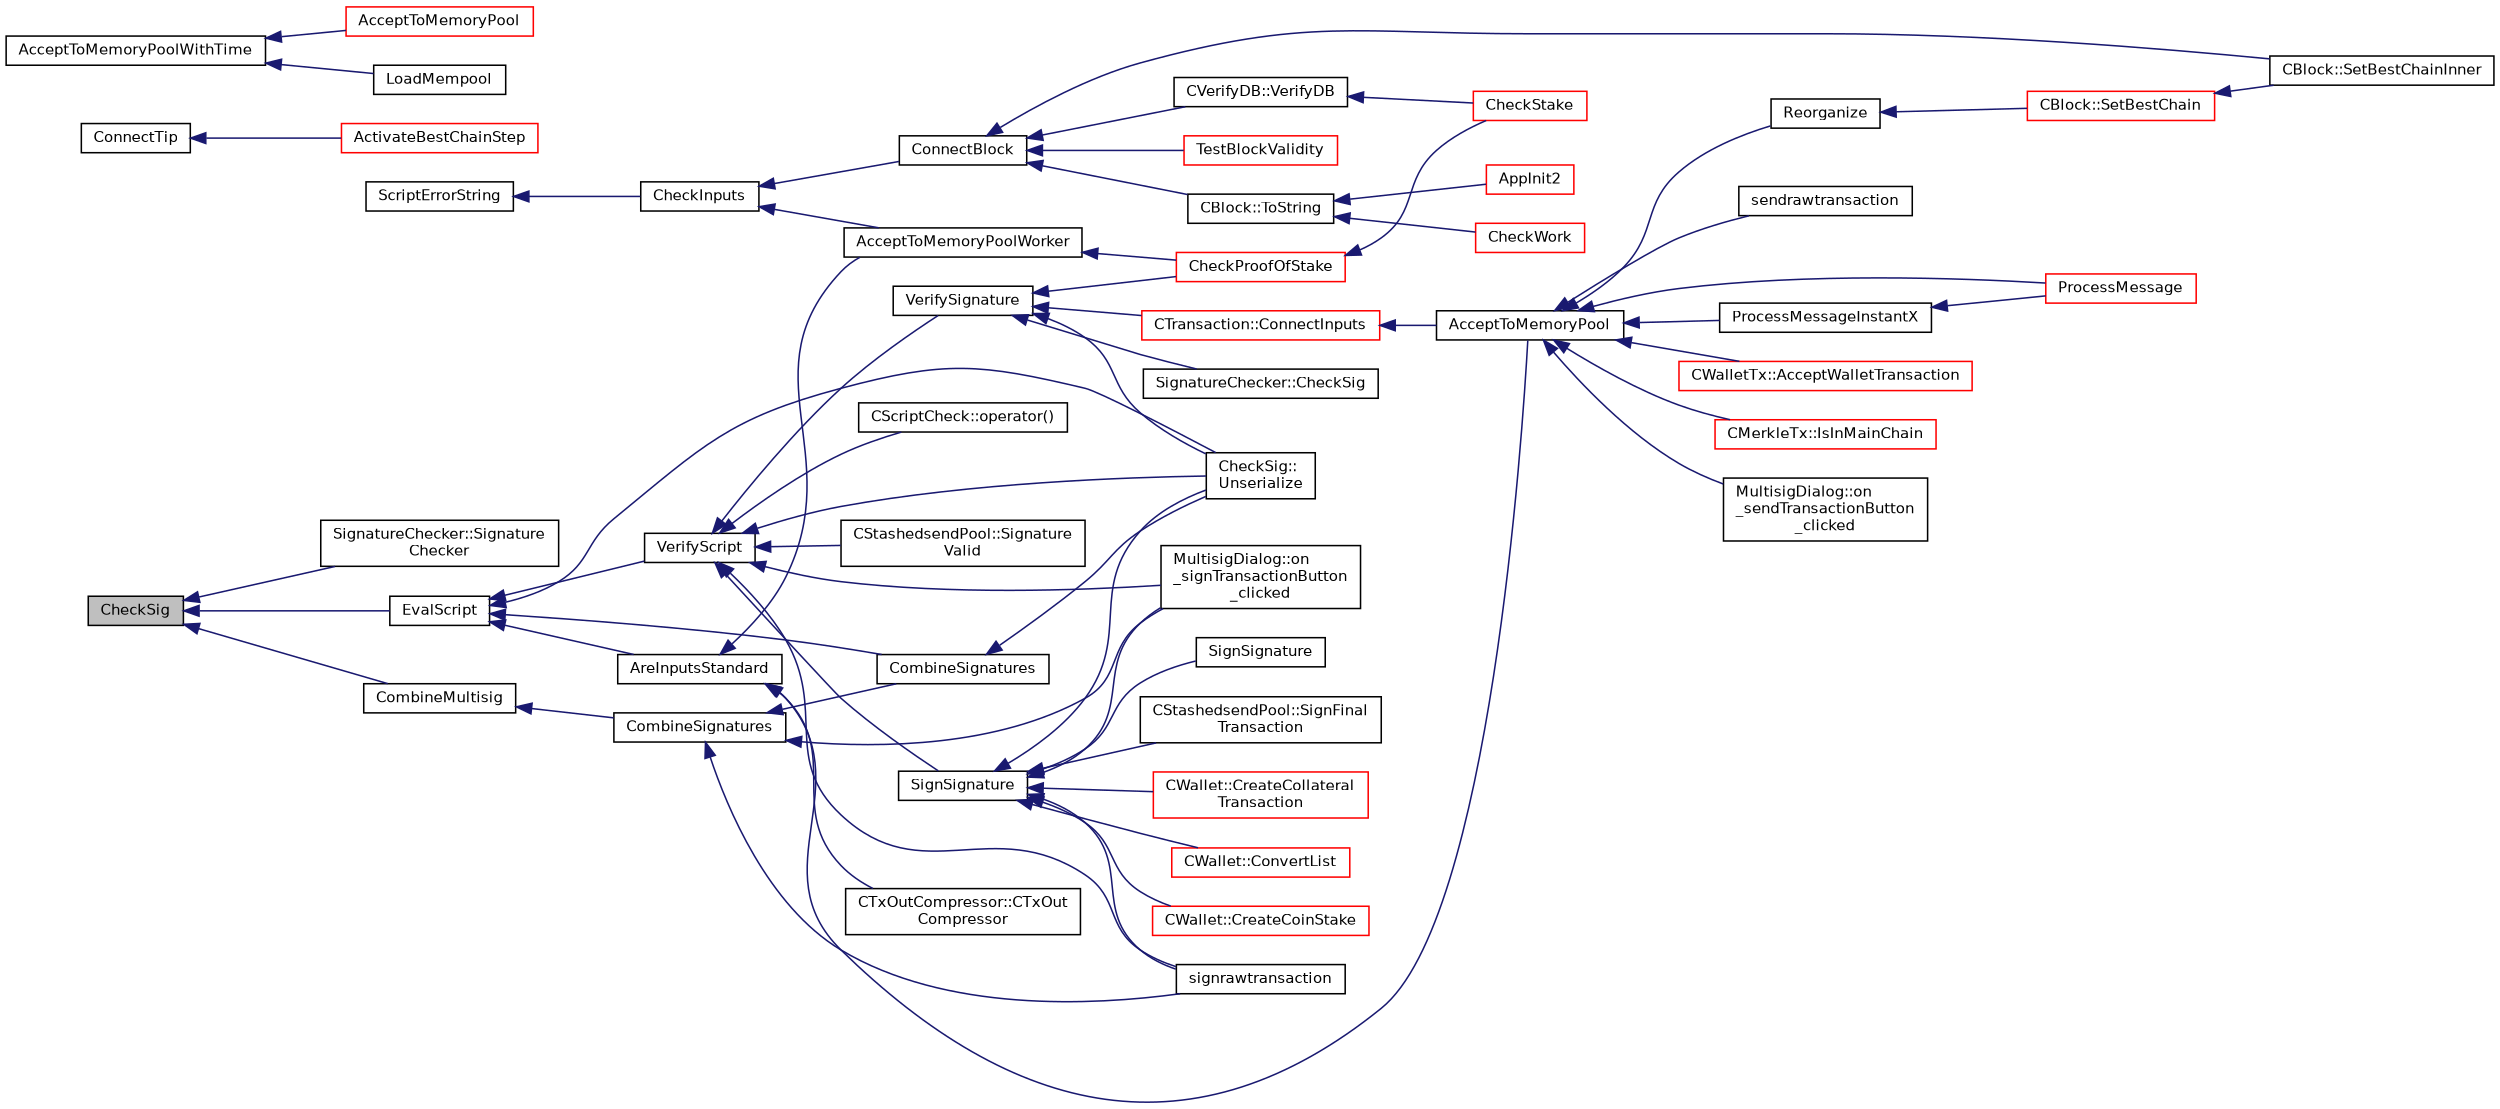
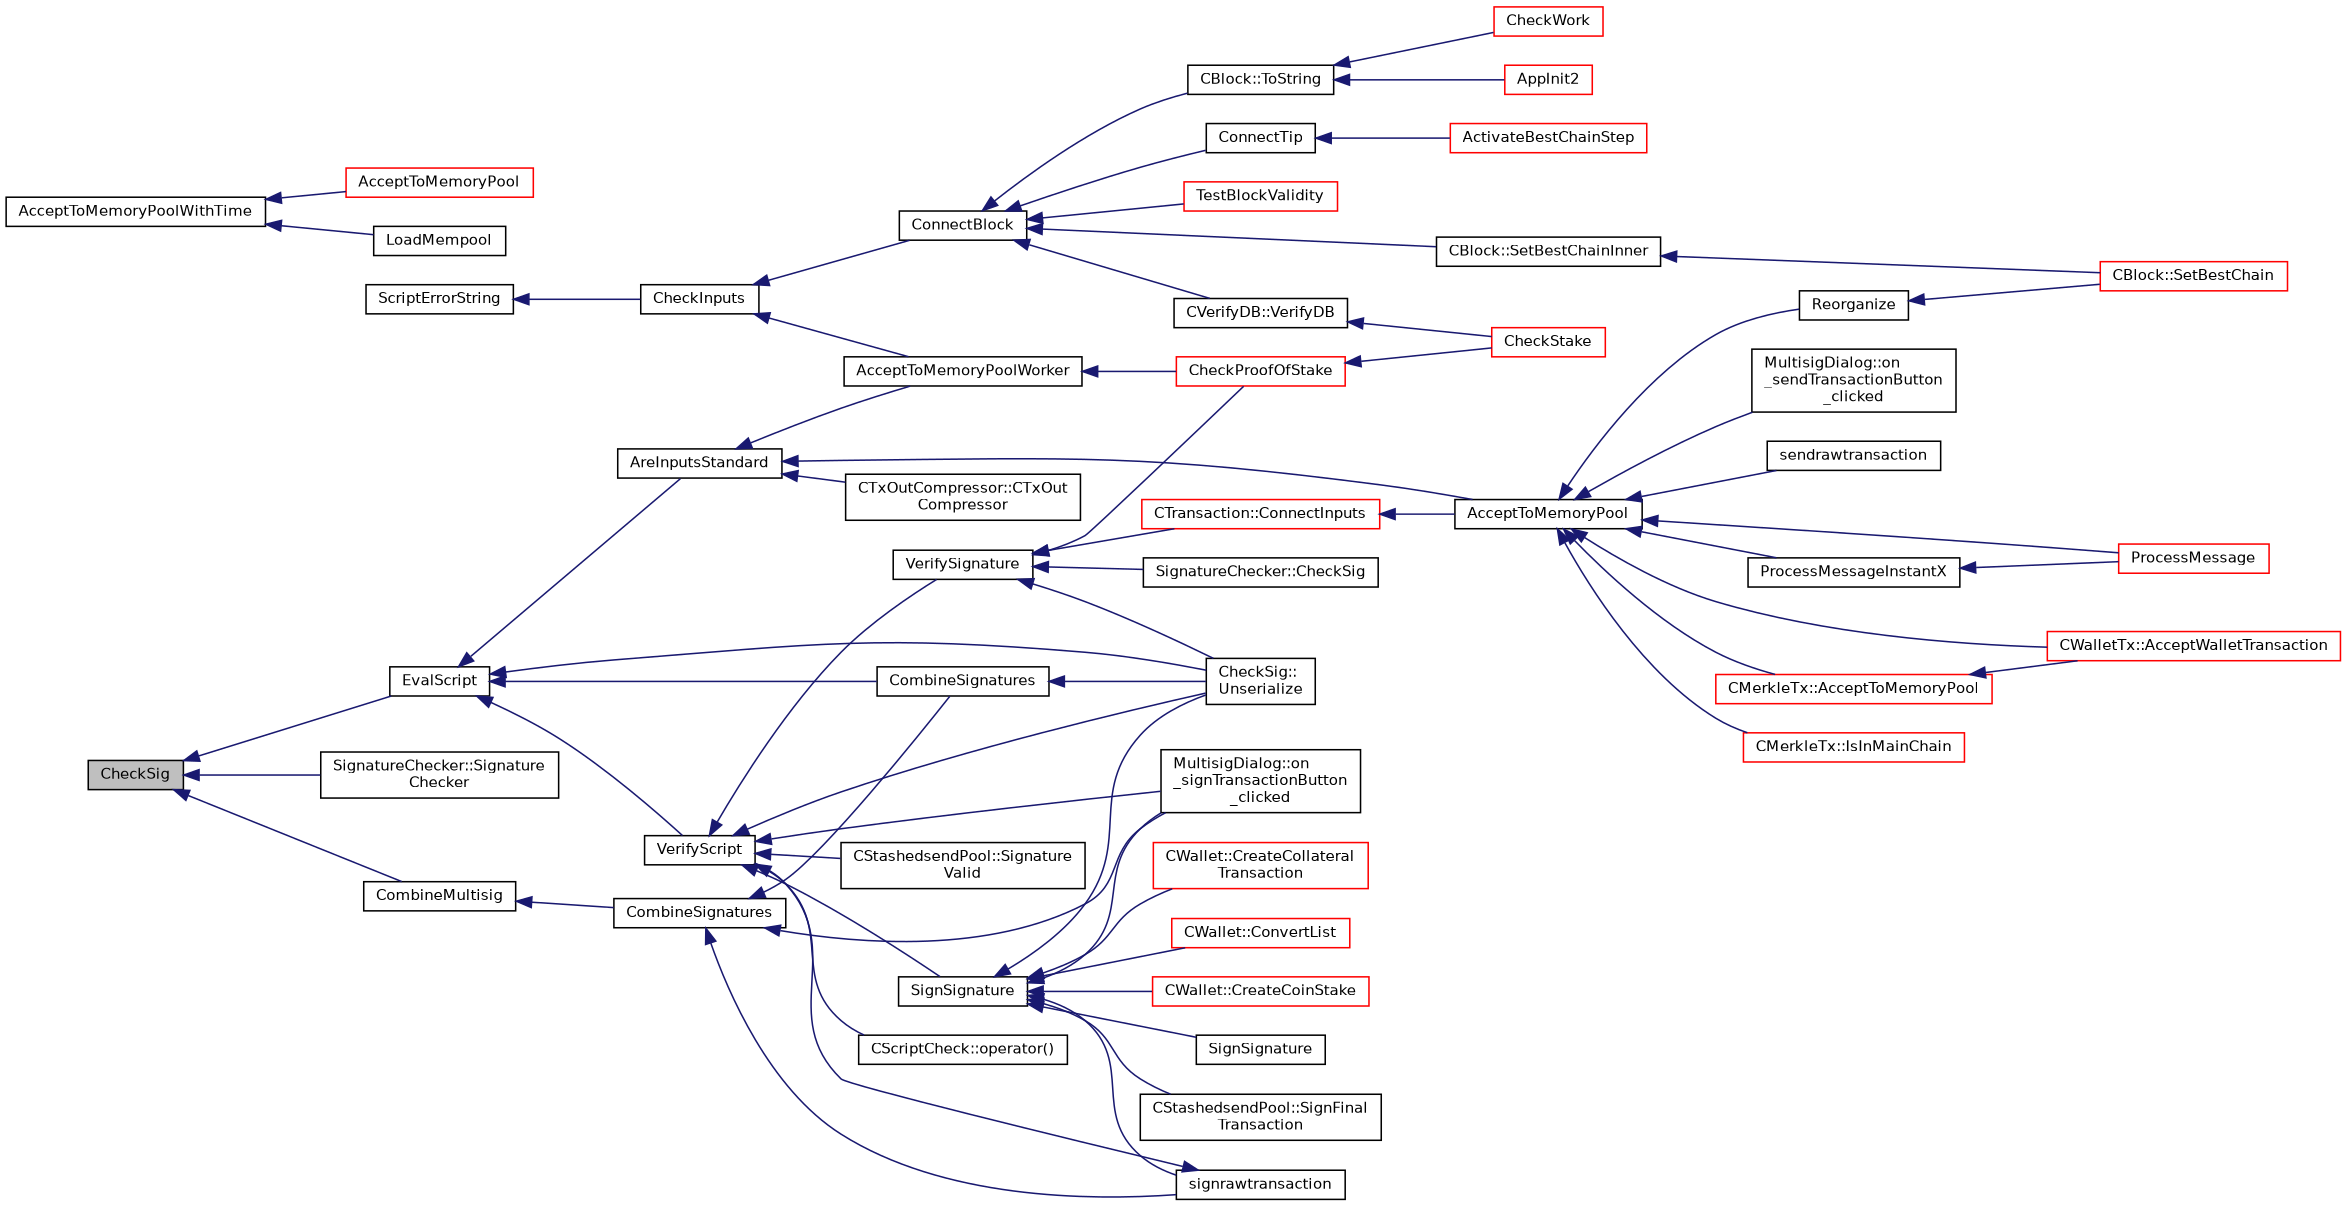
edge "CBlock::SetBestChainInner" -> "CBlock::SetBestChain": reversed
edge "ConnectTip" -> "ConnectBlock": added
node "CMerkleTx::AcceptToMemoryPool": added
edge "signrawtransaction" -> "VerifyScript": reversed
